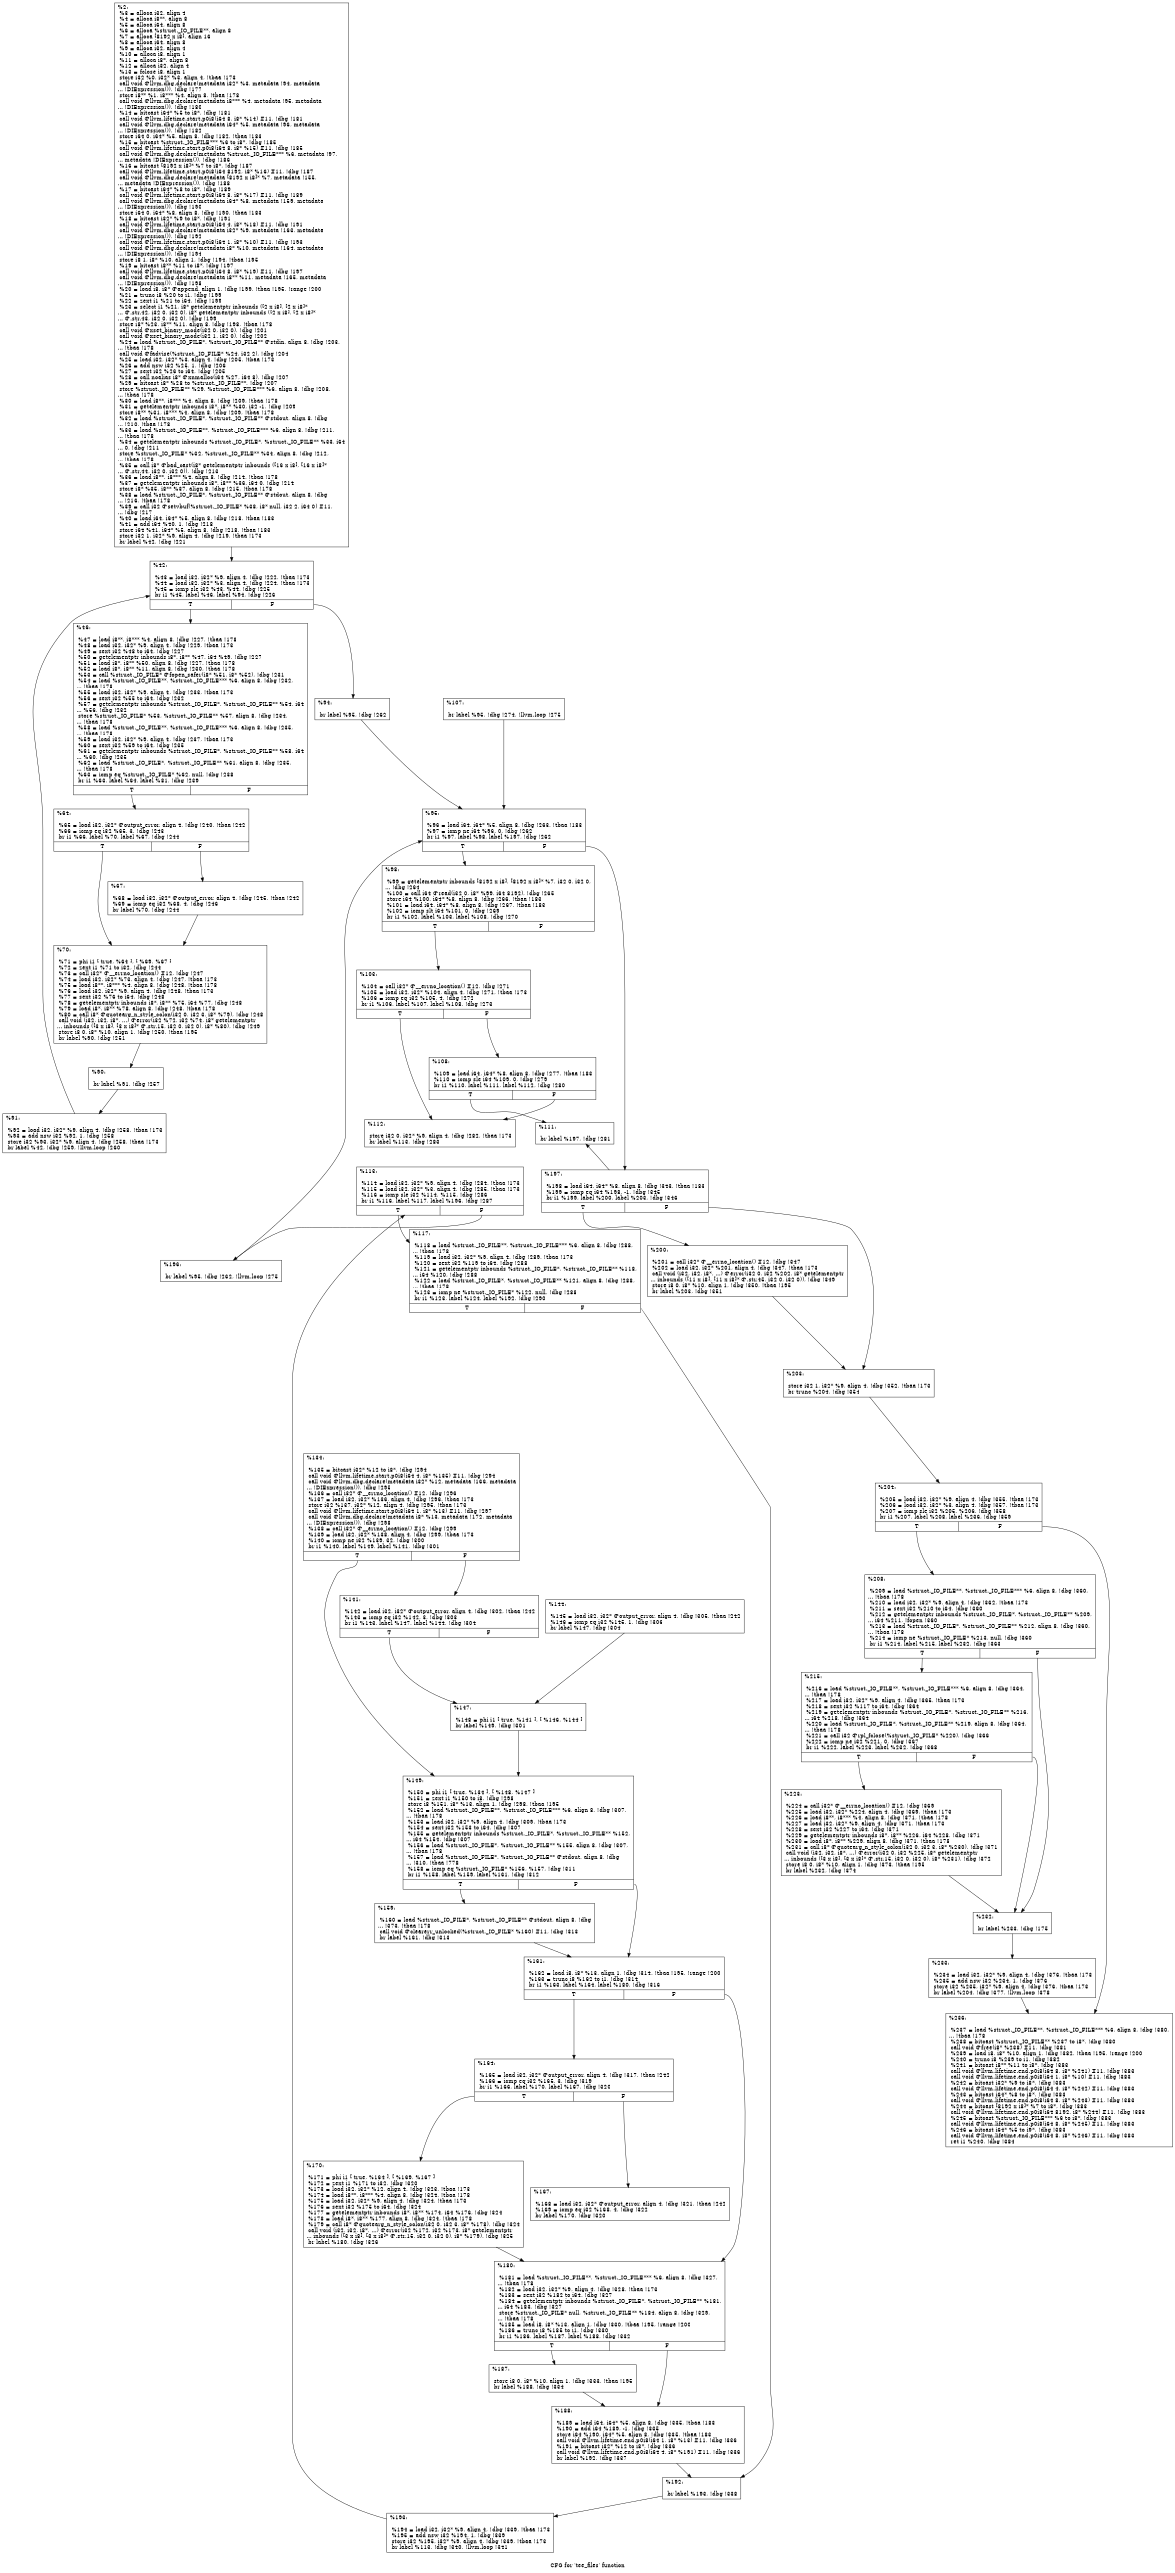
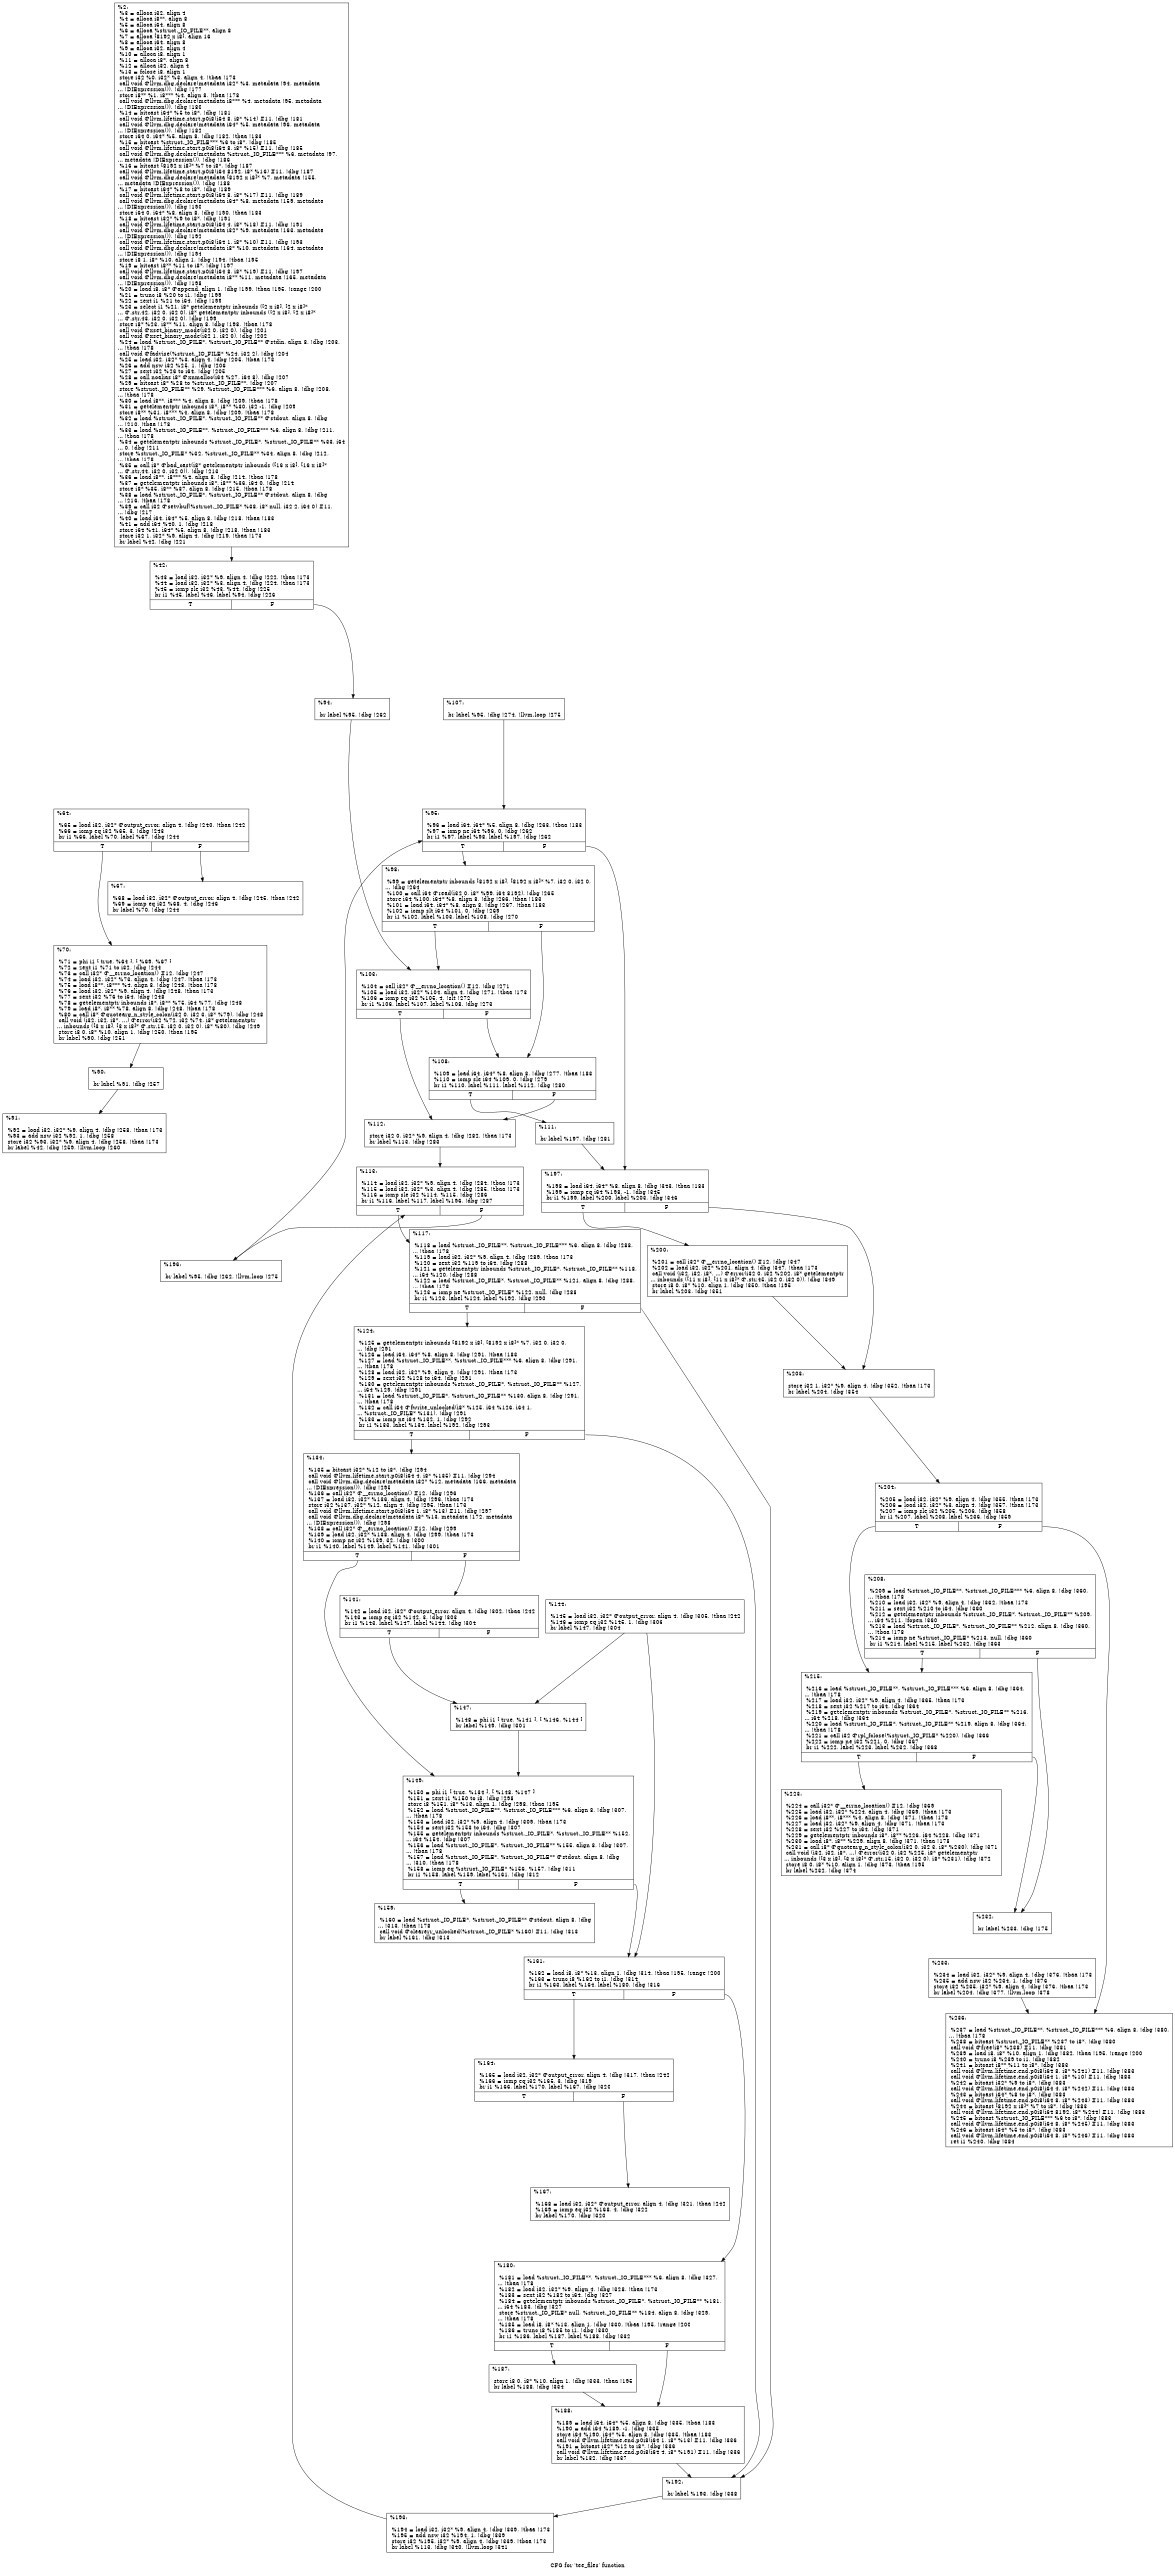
node "%46:": removed
edge "%94:" -> "%95:": now "%94:" -> "%103:"
edge "%91:" -> "%42:": removed
edge "%67:" -> "%70:": removed
edge "%98:" -> "%108:": added
node "%103:": text "%106 = icmp eq i32 %105, 4, !dbg !272" -> "%106 = icmp eq i32 %105, 4, !slt !272"
edge "%112:" -> "%113:": added
edge "%197:" -> "%111:": reversed
node "%124:": added
node "%203:": text "br trunc %204, !dbg !354" -> "br label %204, !dbg !354"
edge "%204:" -> "%208:": now "%204:" -> "%215:"
node "%215:": text "%218 = sext i32 %117 to i64, !dbg !364" -> "%218 = sext i32 %217 to i64, !dbg !364"
node "%149:": text "... !310, !tbaa !778" -> "... !310, !tbaa !178"
edge "%223:" -> "%232:": removed
node "%159:": text "... !373, !tbaa !178" -> "... !313, !tbaa !178"
edge "%232:" -> "%233:": removed
edge "%159:" -> "%161:": now "%144:" -> "%161:"
node "%236:": text "%246 = bitcast i64* %5 to i9*, !dbg !383" -> "%246 = bitcast i64* %5 to i8*, !dbg !383"
node "%170:": removed
node "%188:": text "br label %192, !dbg !337" -> "br label %132, !dbg !337"
